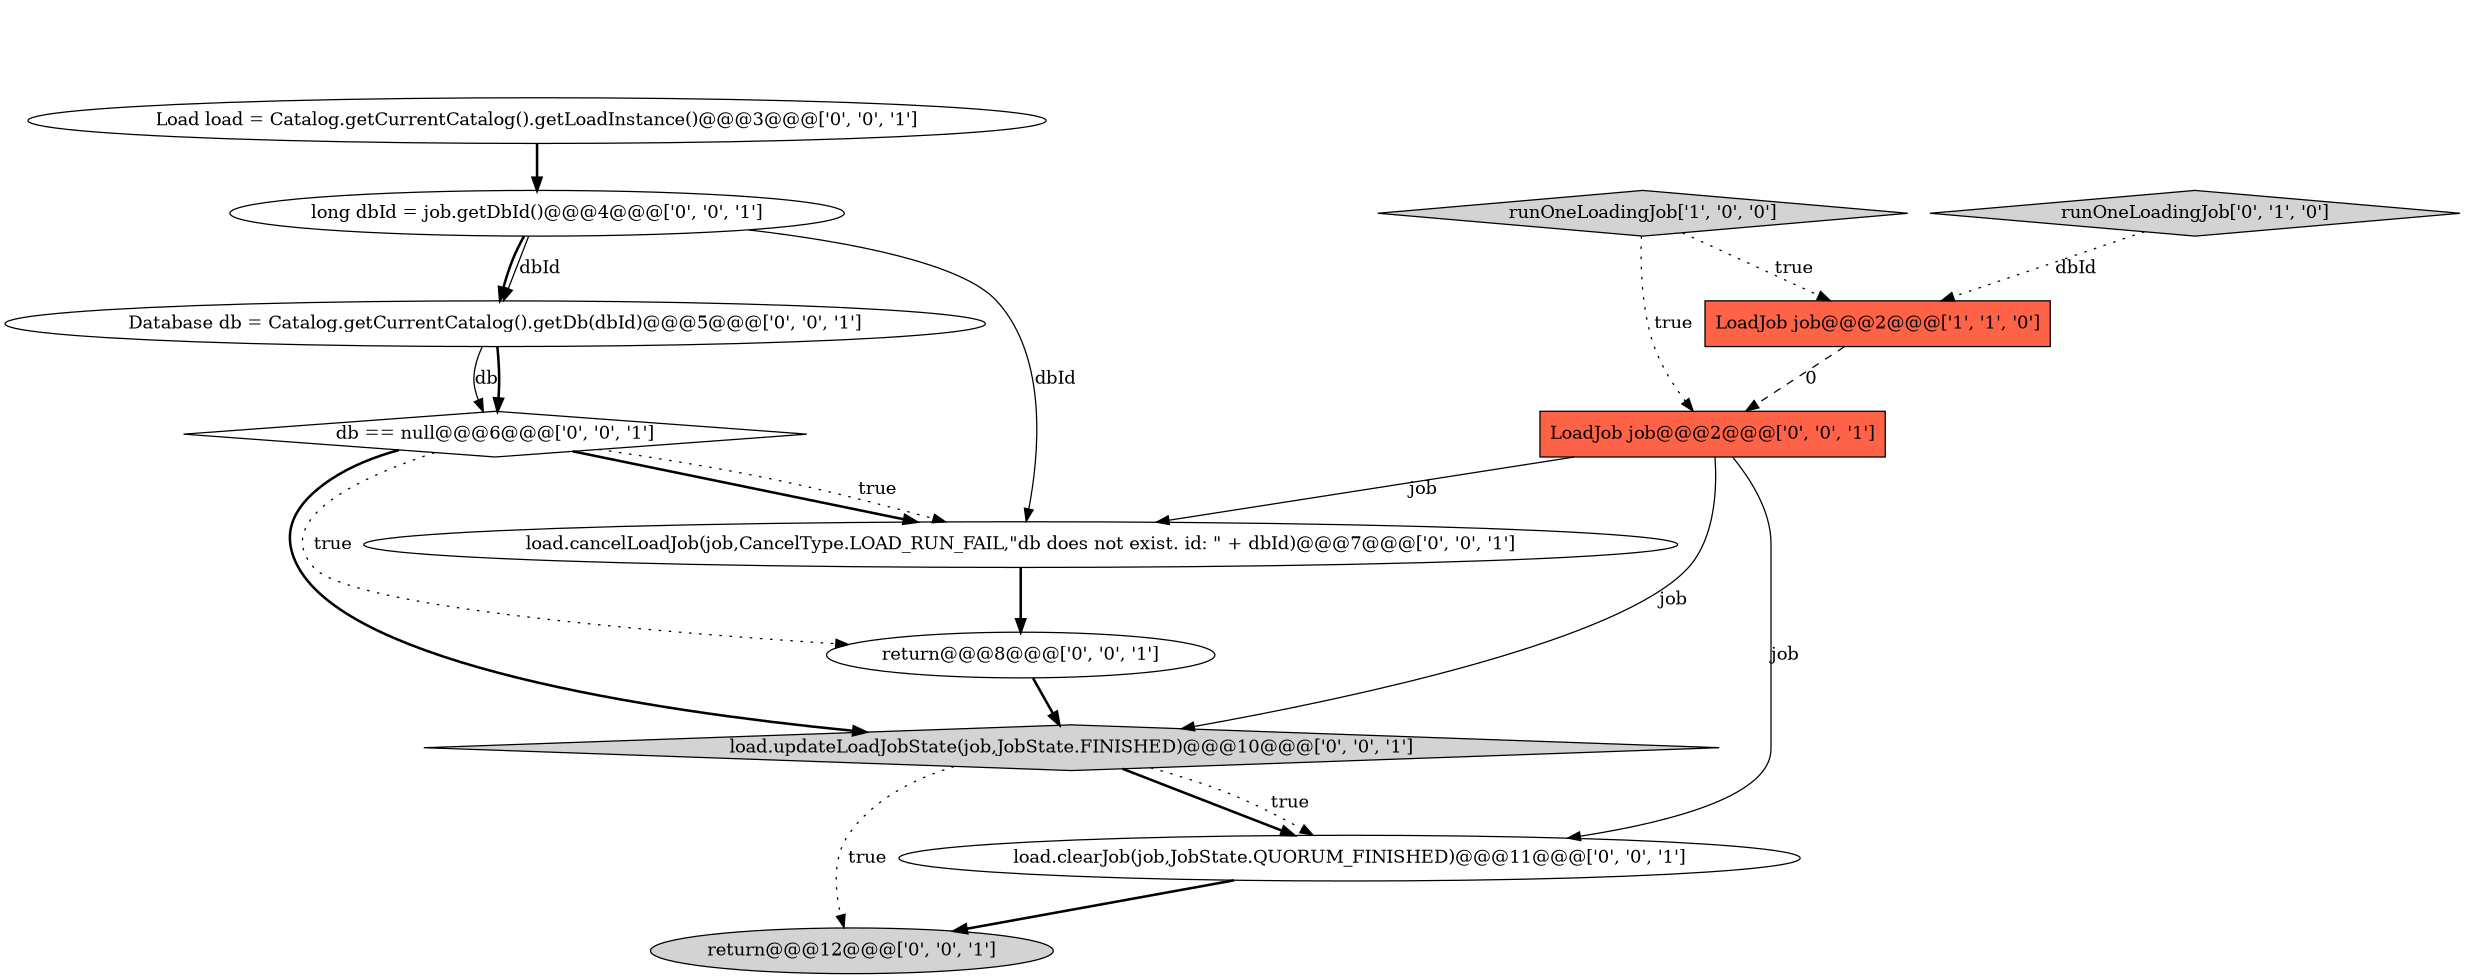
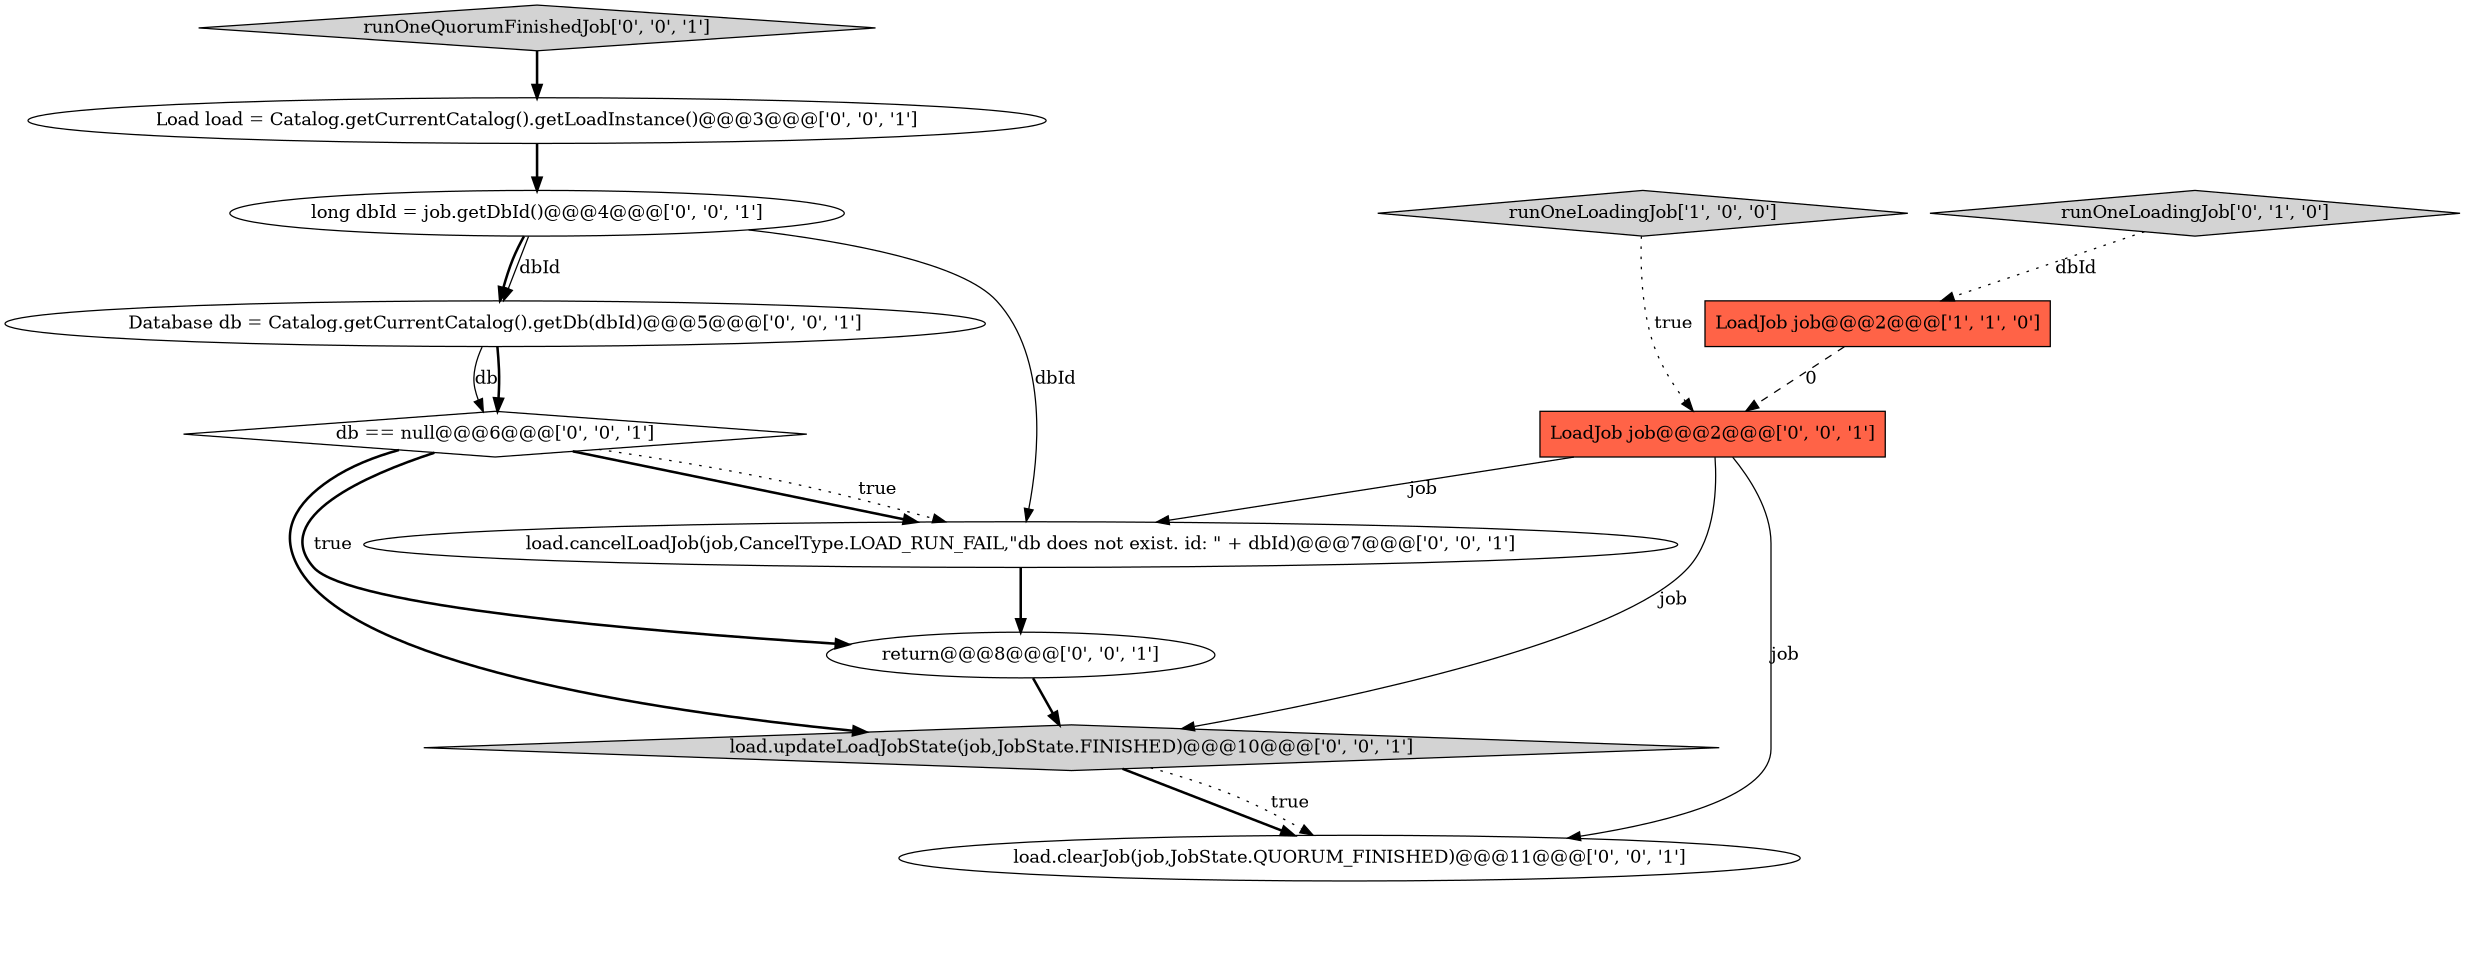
node "runOneQuorumFinishedJob['0', '0', '1']": added
edge "runOneLoadingJob['1', '0', '0']" -> "LoadJob job@@@2@@@['1', '1', '0']": removed, label "true"
edge "db == null@@@6@@@['0', '0', '1']" -> "return@@@8@@@['0', '0', '1']": style dotted -> bold
node "return@@@12@@@['0', '0', '1']": removed
